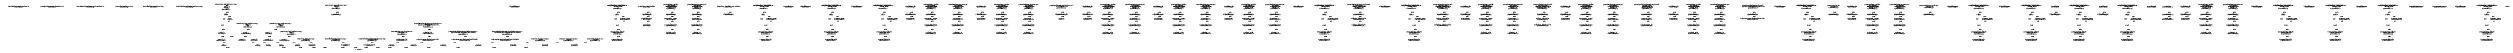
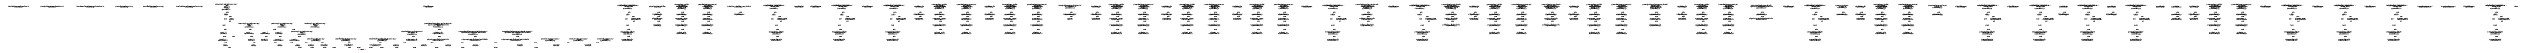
edge "27_ require(b <= a); 227-expression_statement-28-28" -> "28_ uint256 c = a - b; 234-new_variable-29-29": added, label "next_line"
